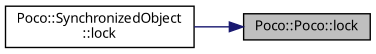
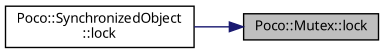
node "Poco::Poco::lock": label "Poco::Poco::lock" -> "Poco::Mutex::lock"
